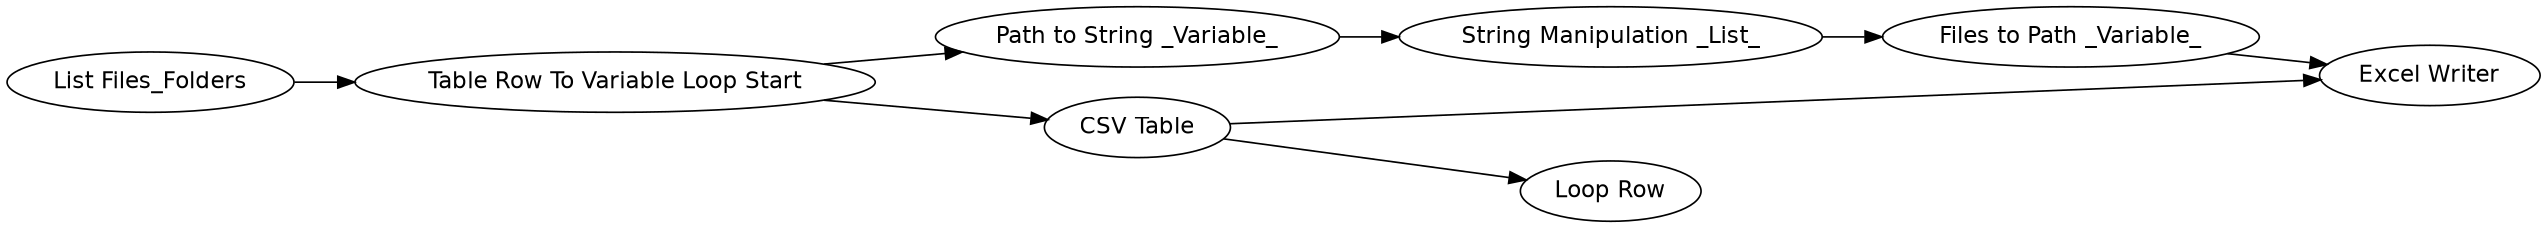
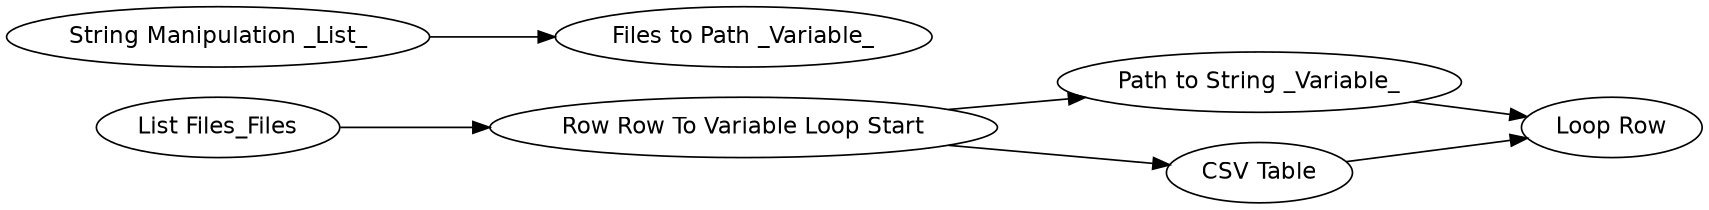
edge "Path to String _Variable_" -> "String Manipulation _List_": now "Path to String _Variable_" -> "Loop Row"
node "Excel Writer": removed
node "List Files_Folders": label "List Files_Folders" -> "List Files_Files"
node "Table Row To Variable Loop Start": label "Table Row To Variable Loop Start" -> "Row Row To Variable Loop Start"
